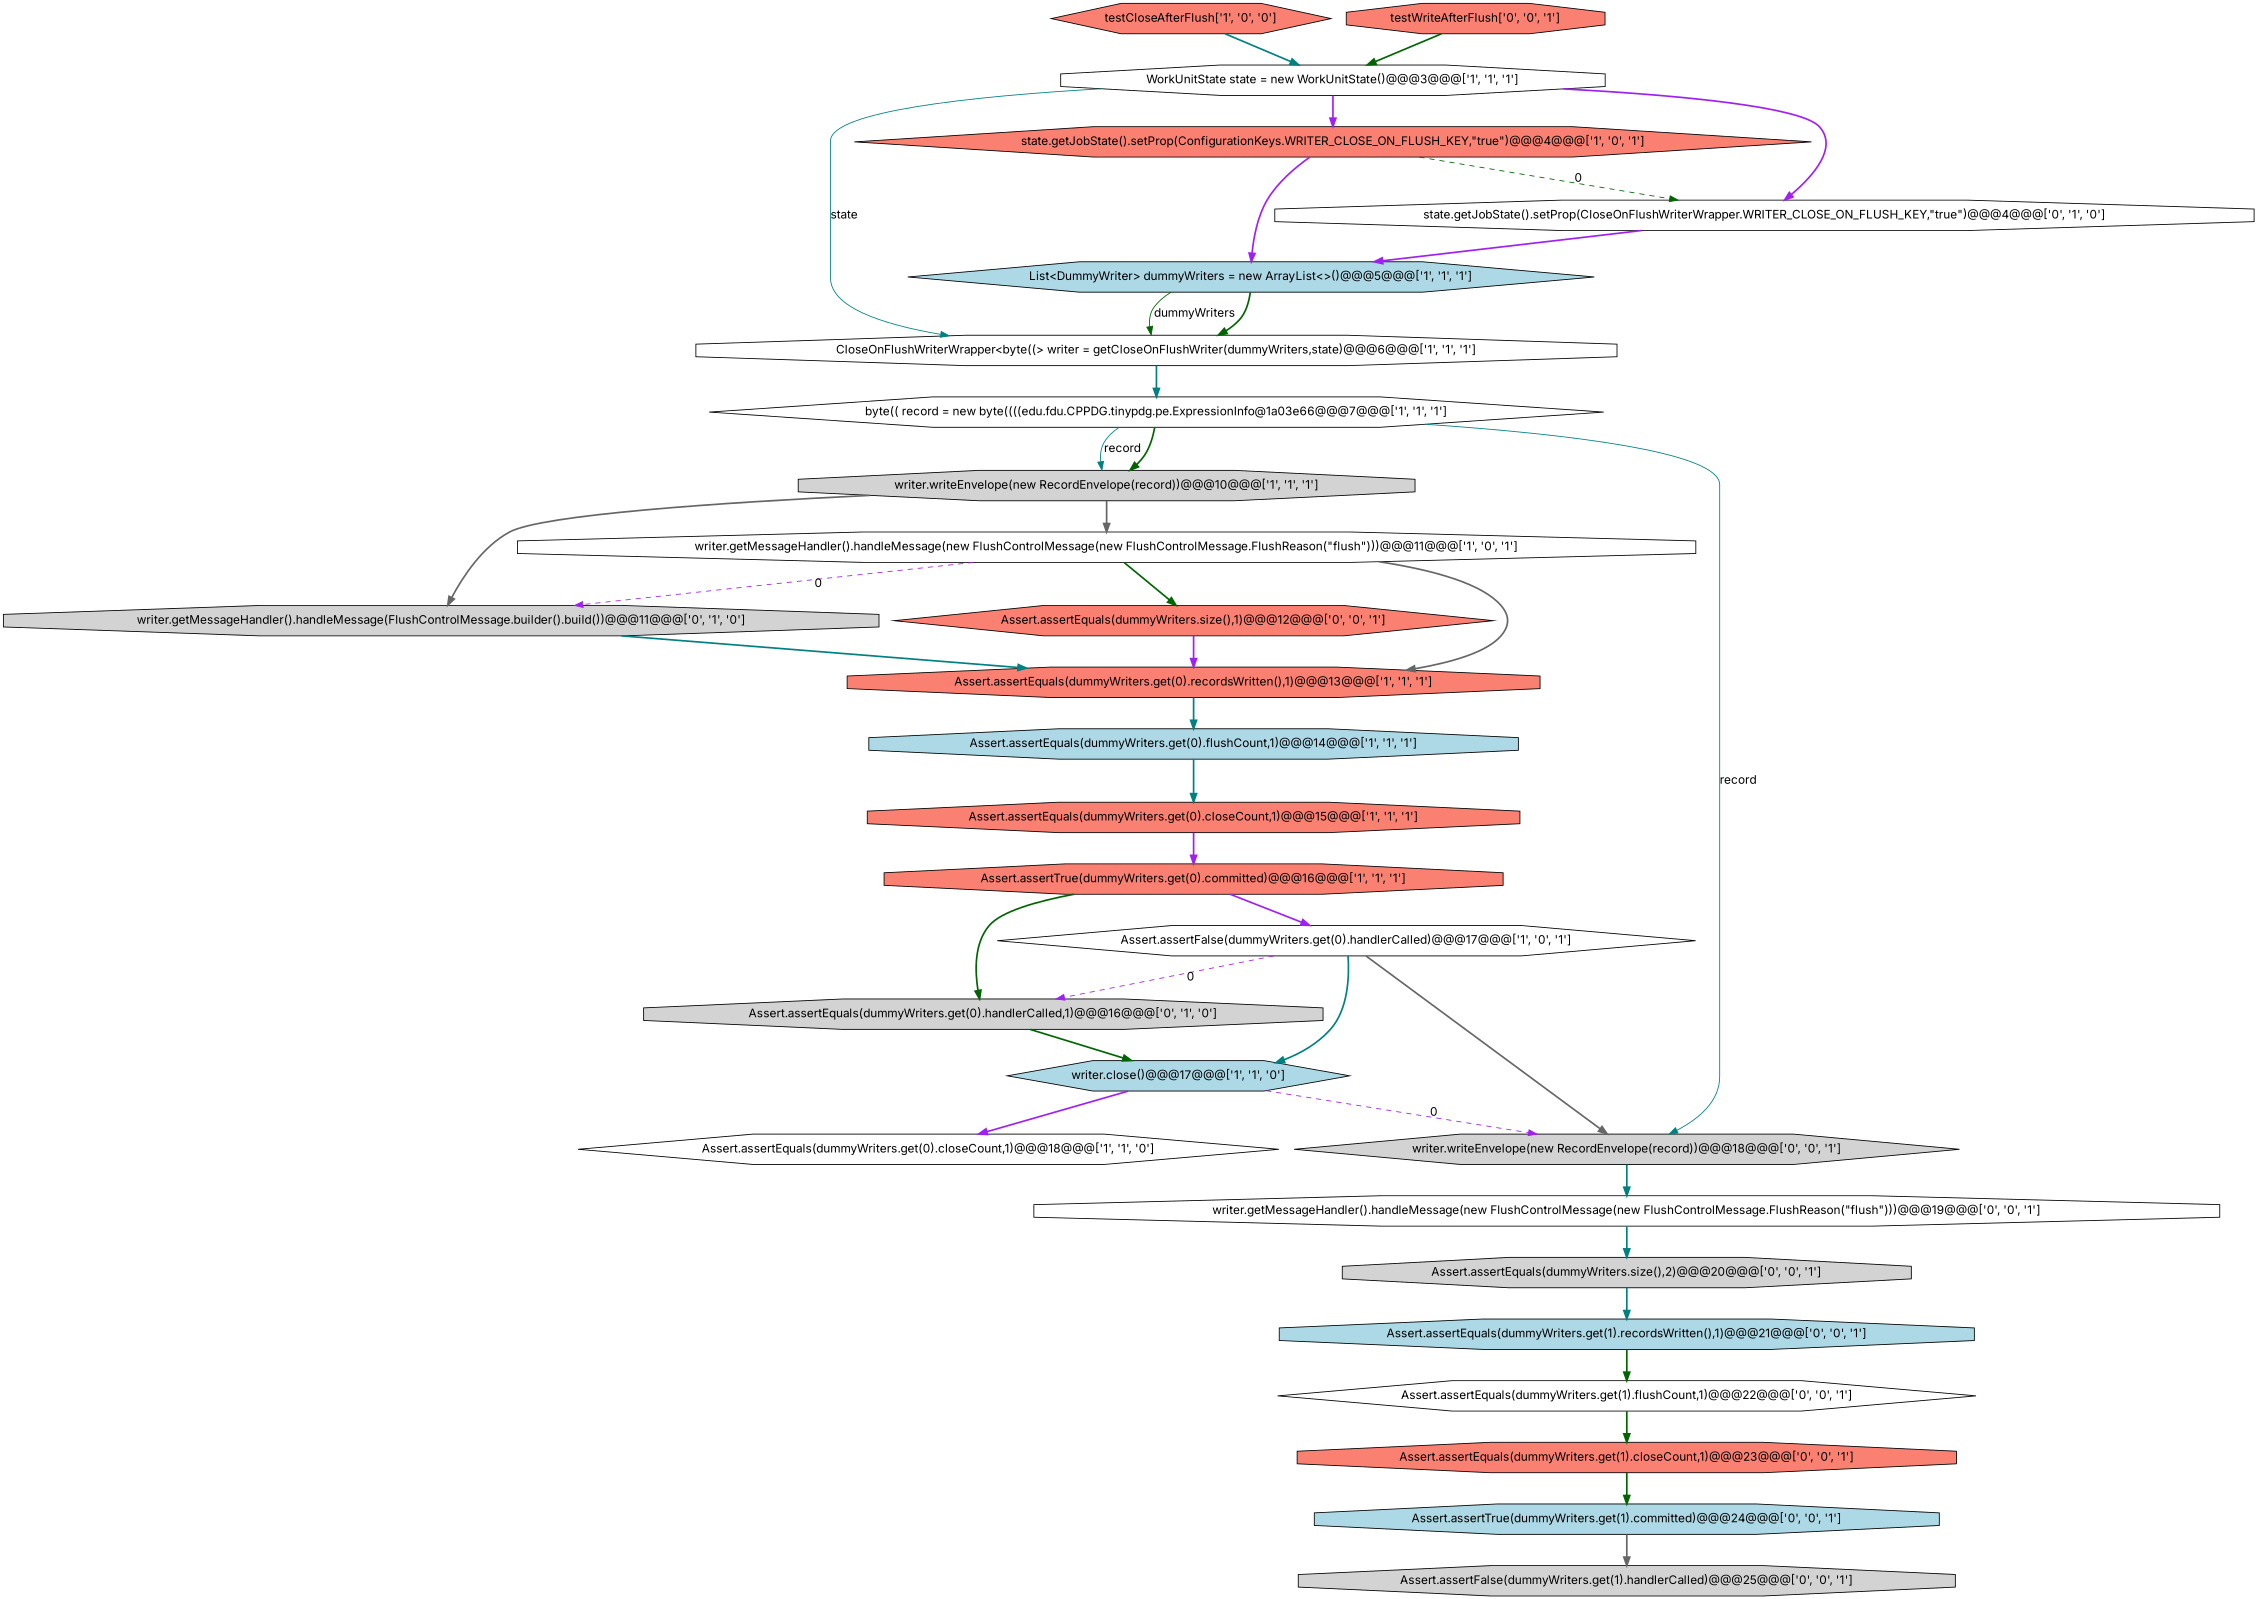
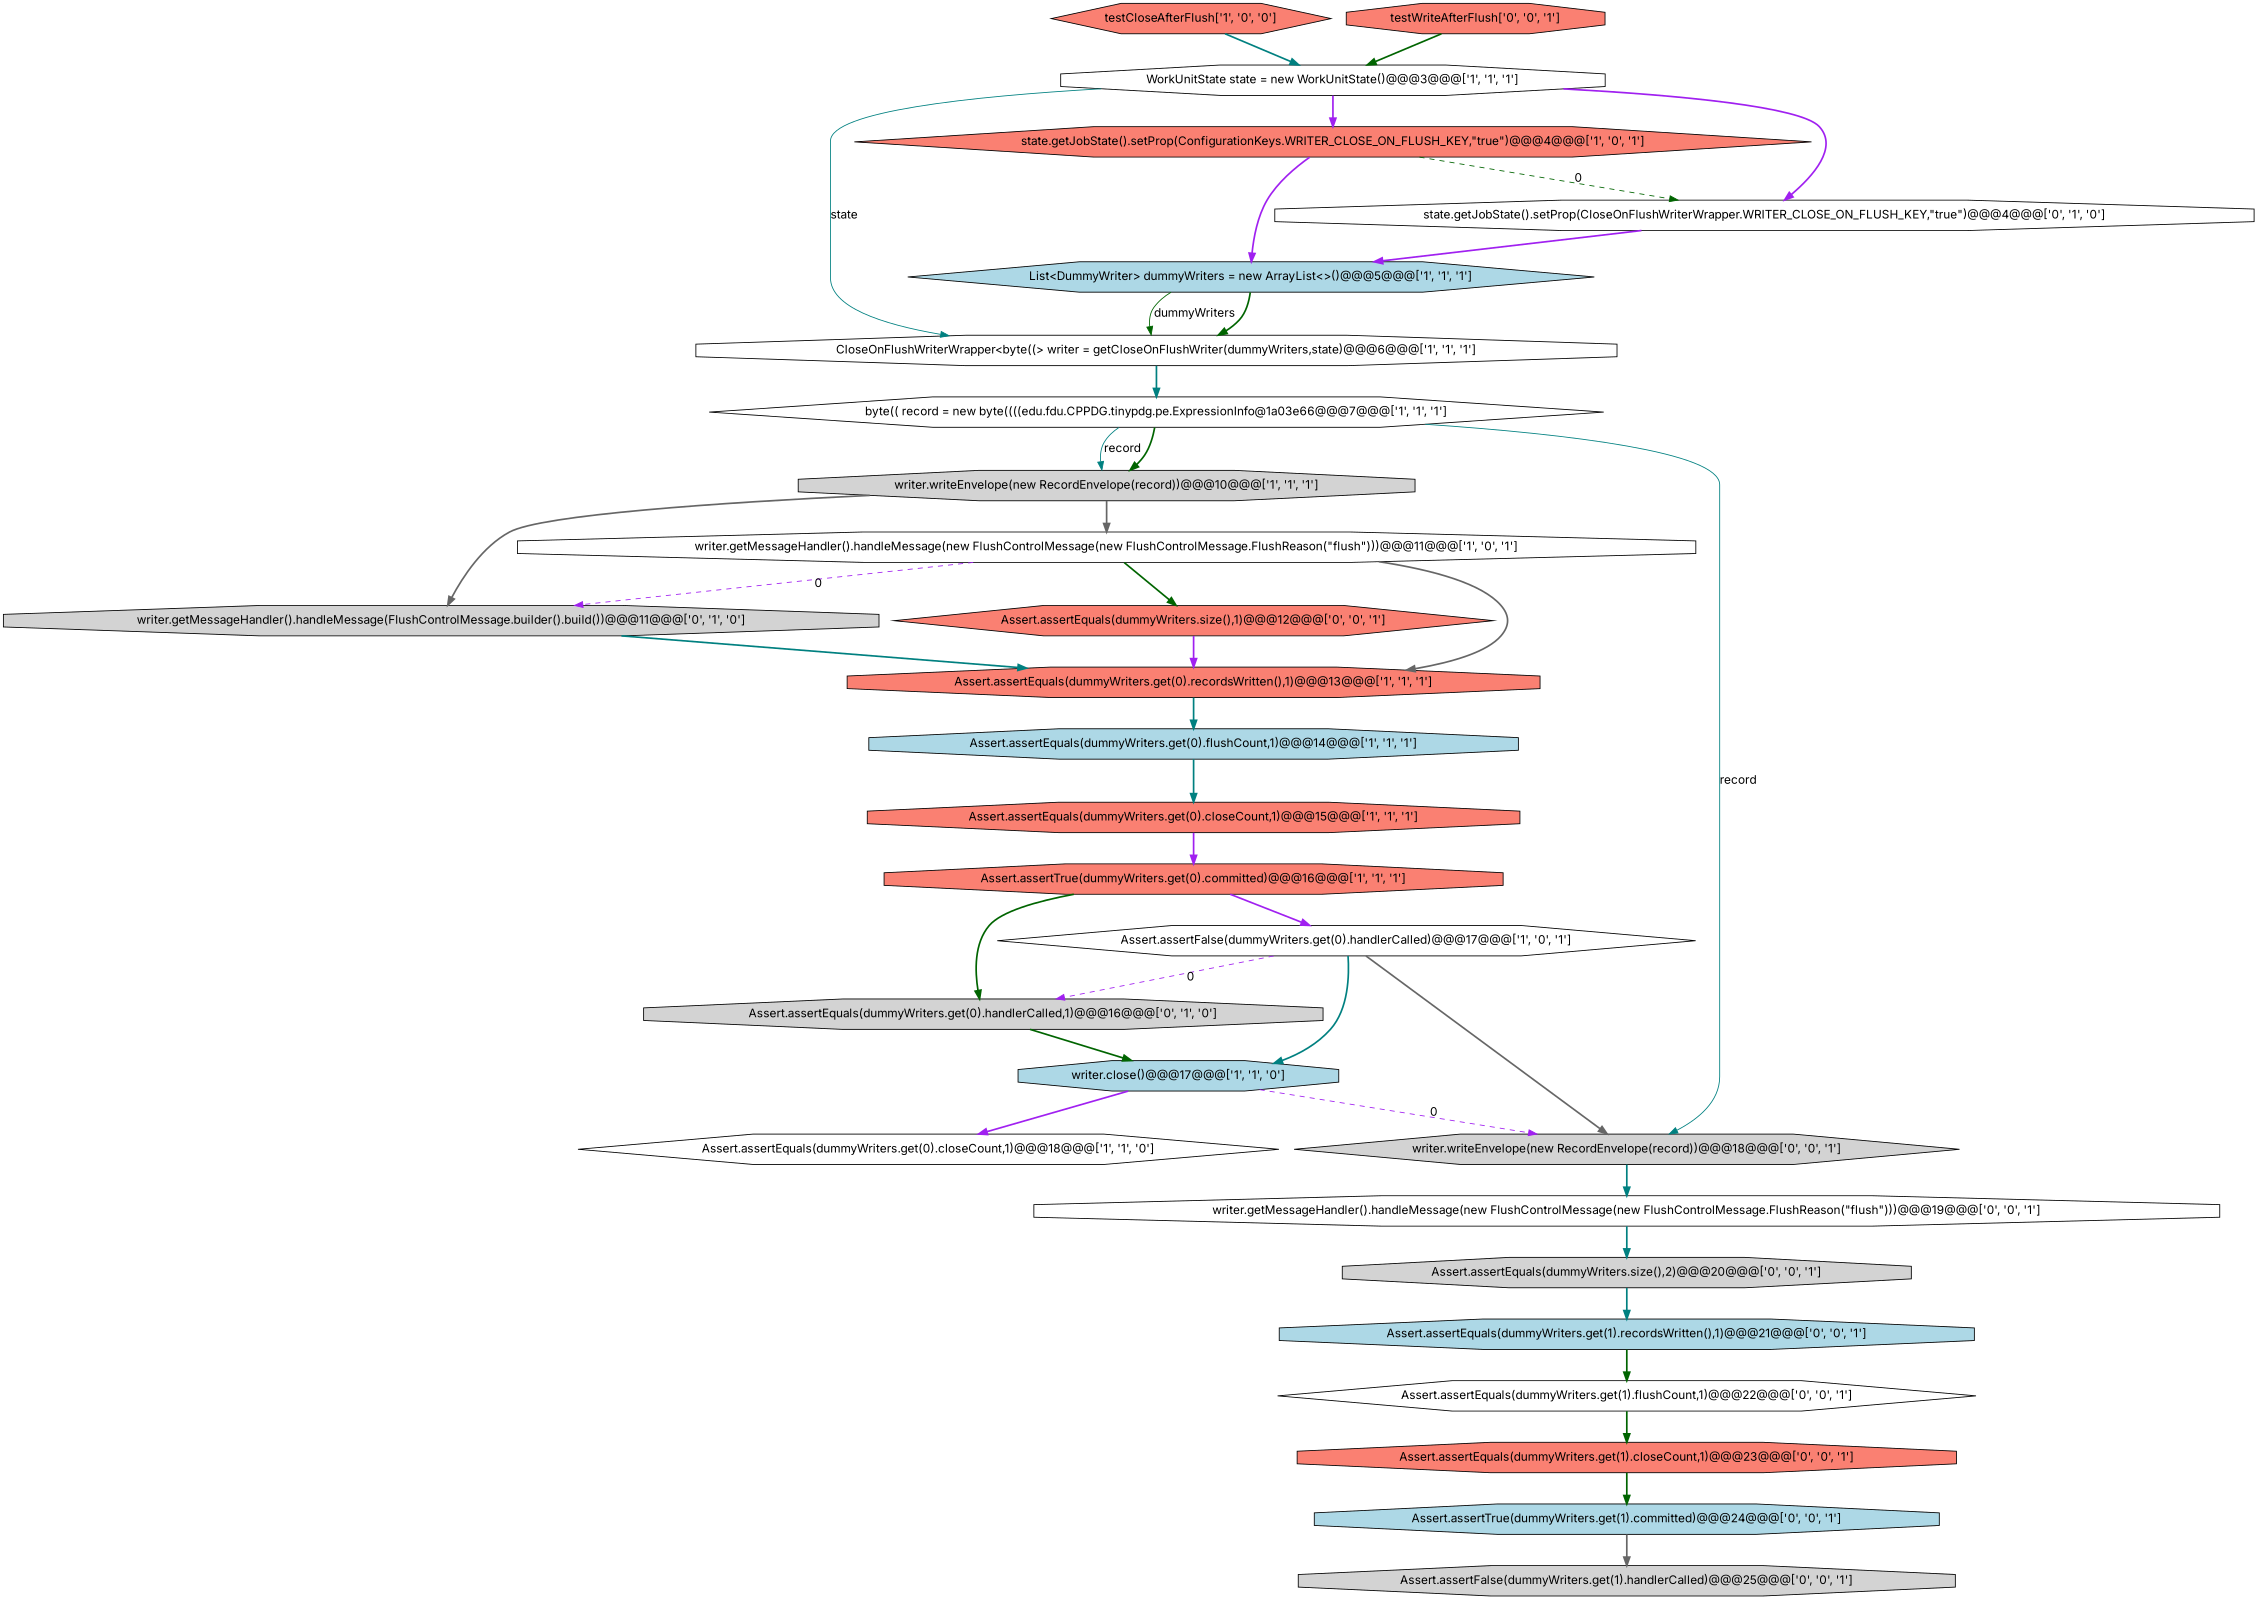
node "writer.close()@@@17@@@['1', '1', '0']": shape hexagon -> octagon
